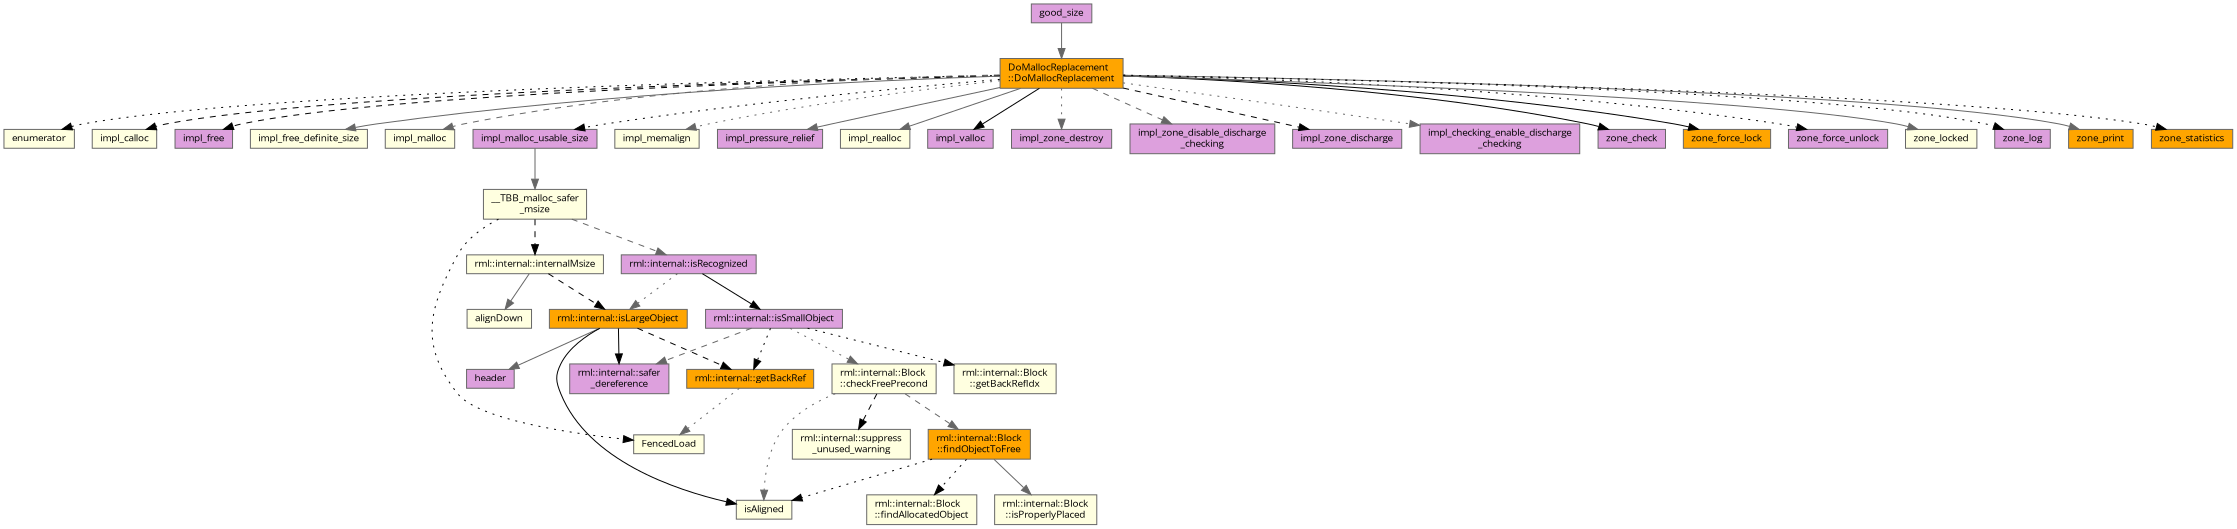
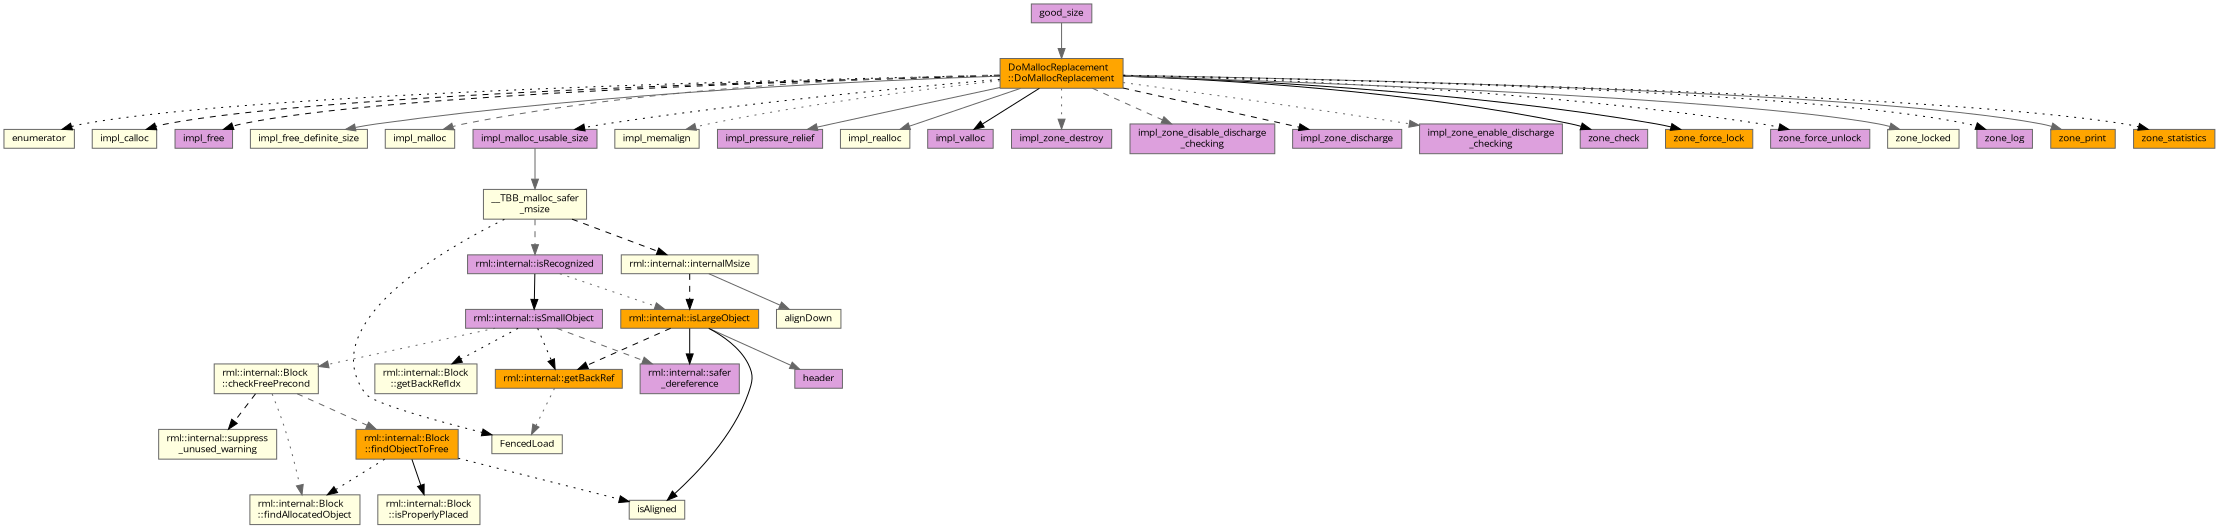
node "impl_checking_enable_discharge _checking": label "impl_checking_enable_discharge _checking" -> "impl_zone_enable_discharge _checking"
edge "rml::internal::Block ::checkFreePrecond" -> "isAligned": now "rml::internal::Block ::checkFreePrecond" -> "rml::internal::Block ::findAllocatedObject"
edge "rml::internal::Block ::findObjectToFree" -> "rml::internal::Block ::isProperlyPlaced": color gray40 -> black
